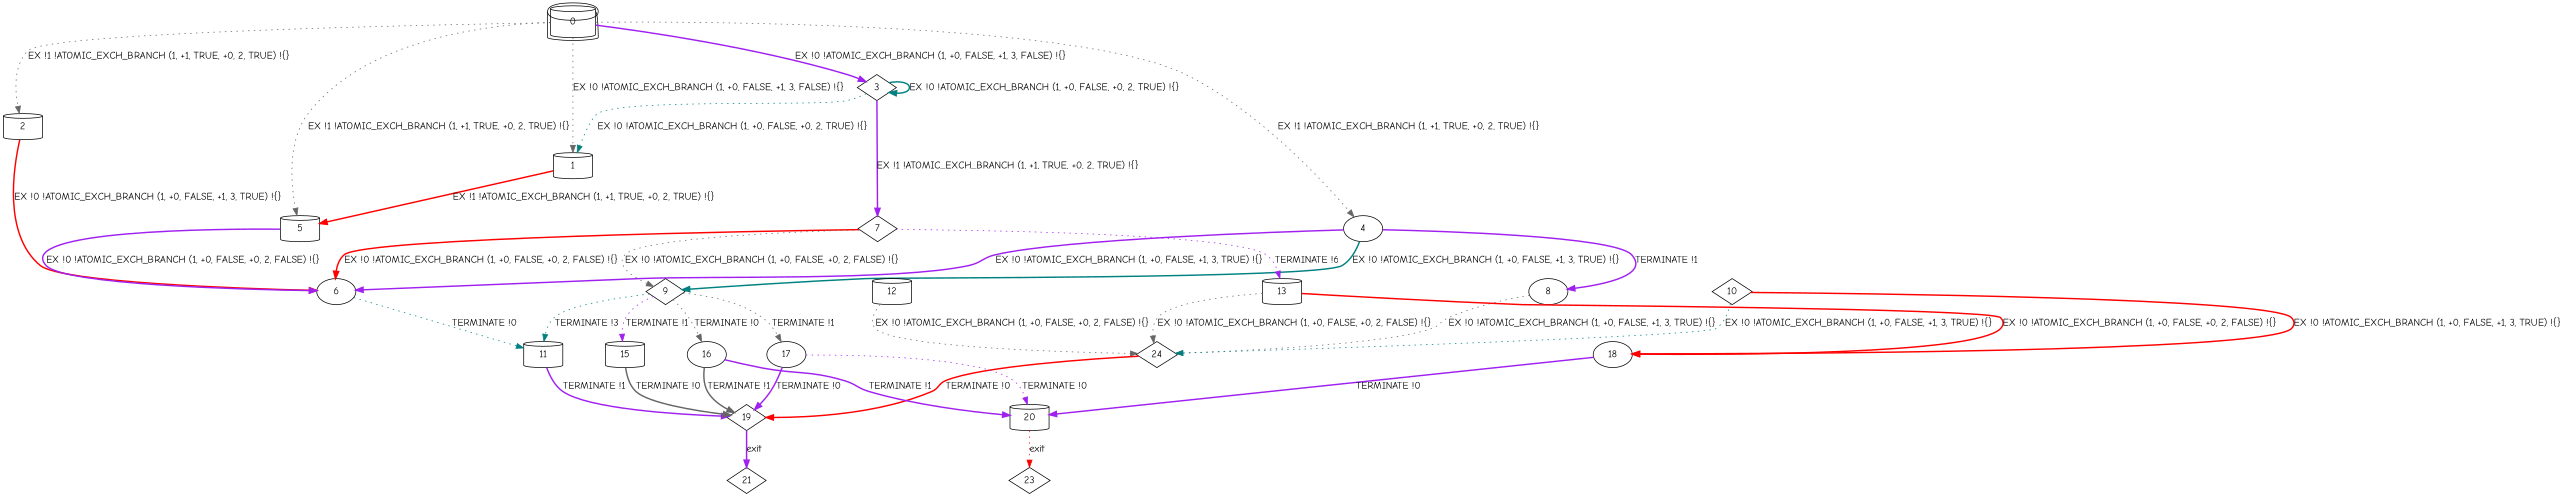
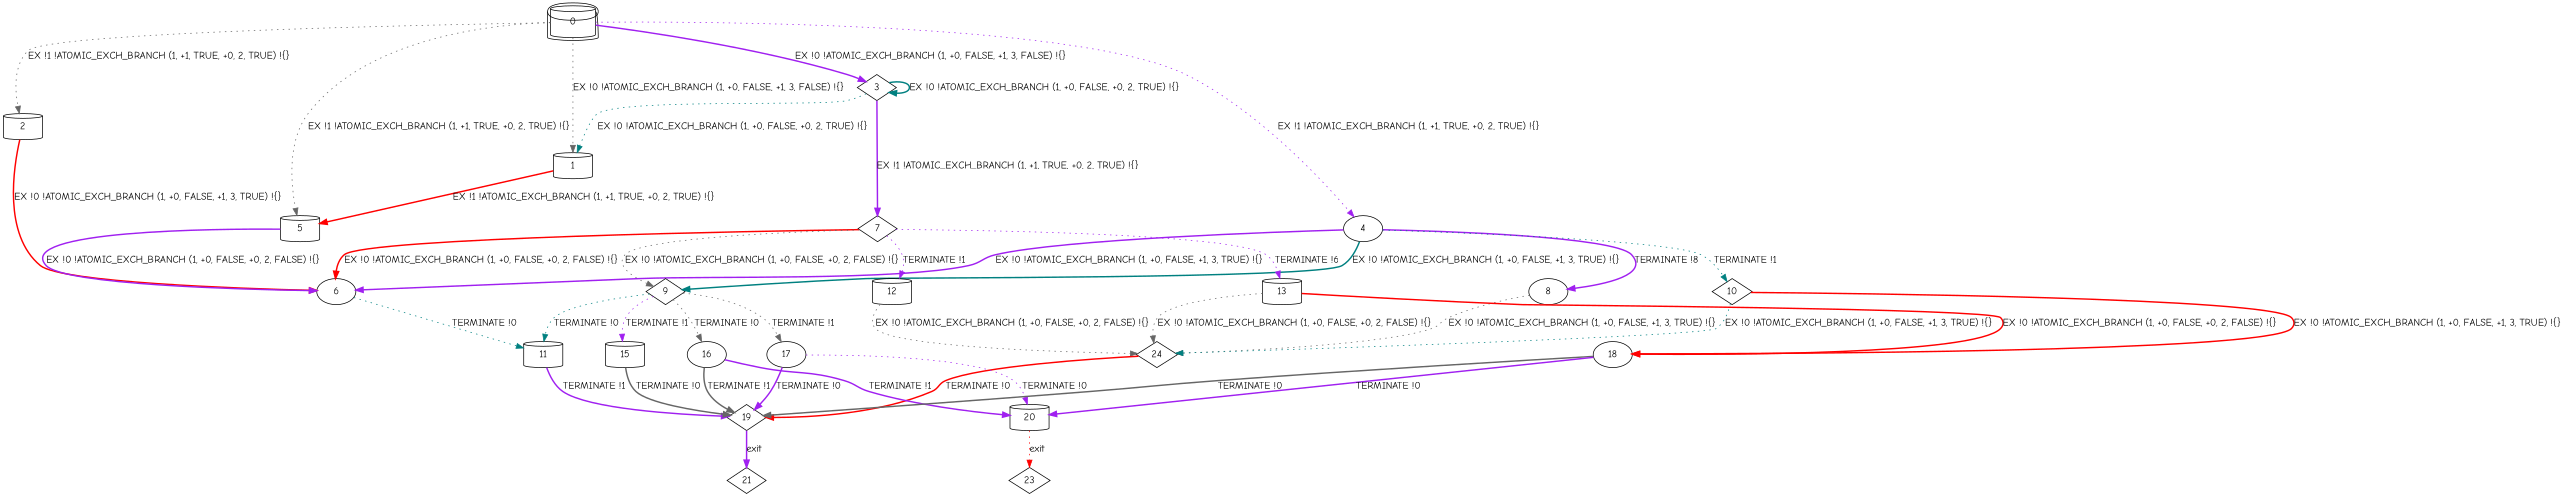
edge "0" -> "4": color gray40 -> purple
edge "4" -> "10": added, label "TERMINATE !1"
edge "7" -> "12": added, label "TERMINATE !1"
edge "4" -> "8": label "TERMINATE !1" -> "TERMINATE !8"
edge "9" -> "11": label "TERMINATE !3" -> "TERMINATE !0"
edge "18" -> "19": added, label "TERMINATE !0"
